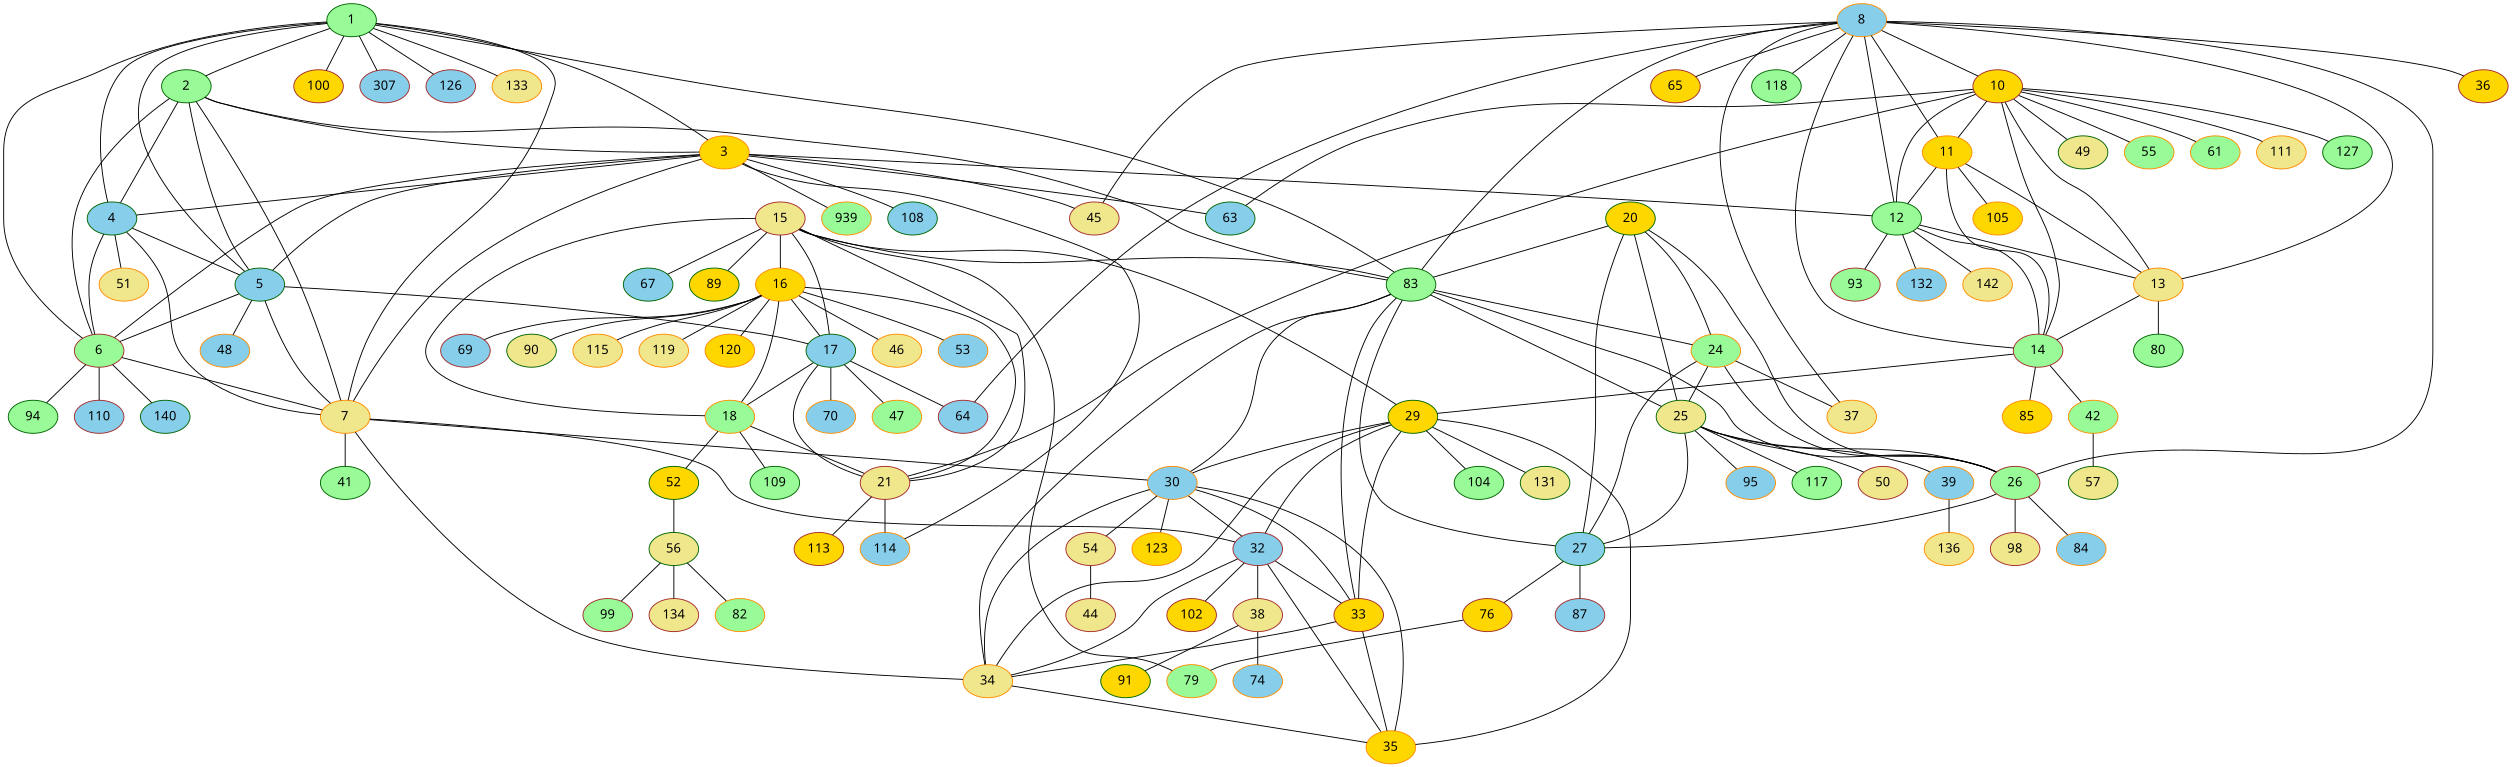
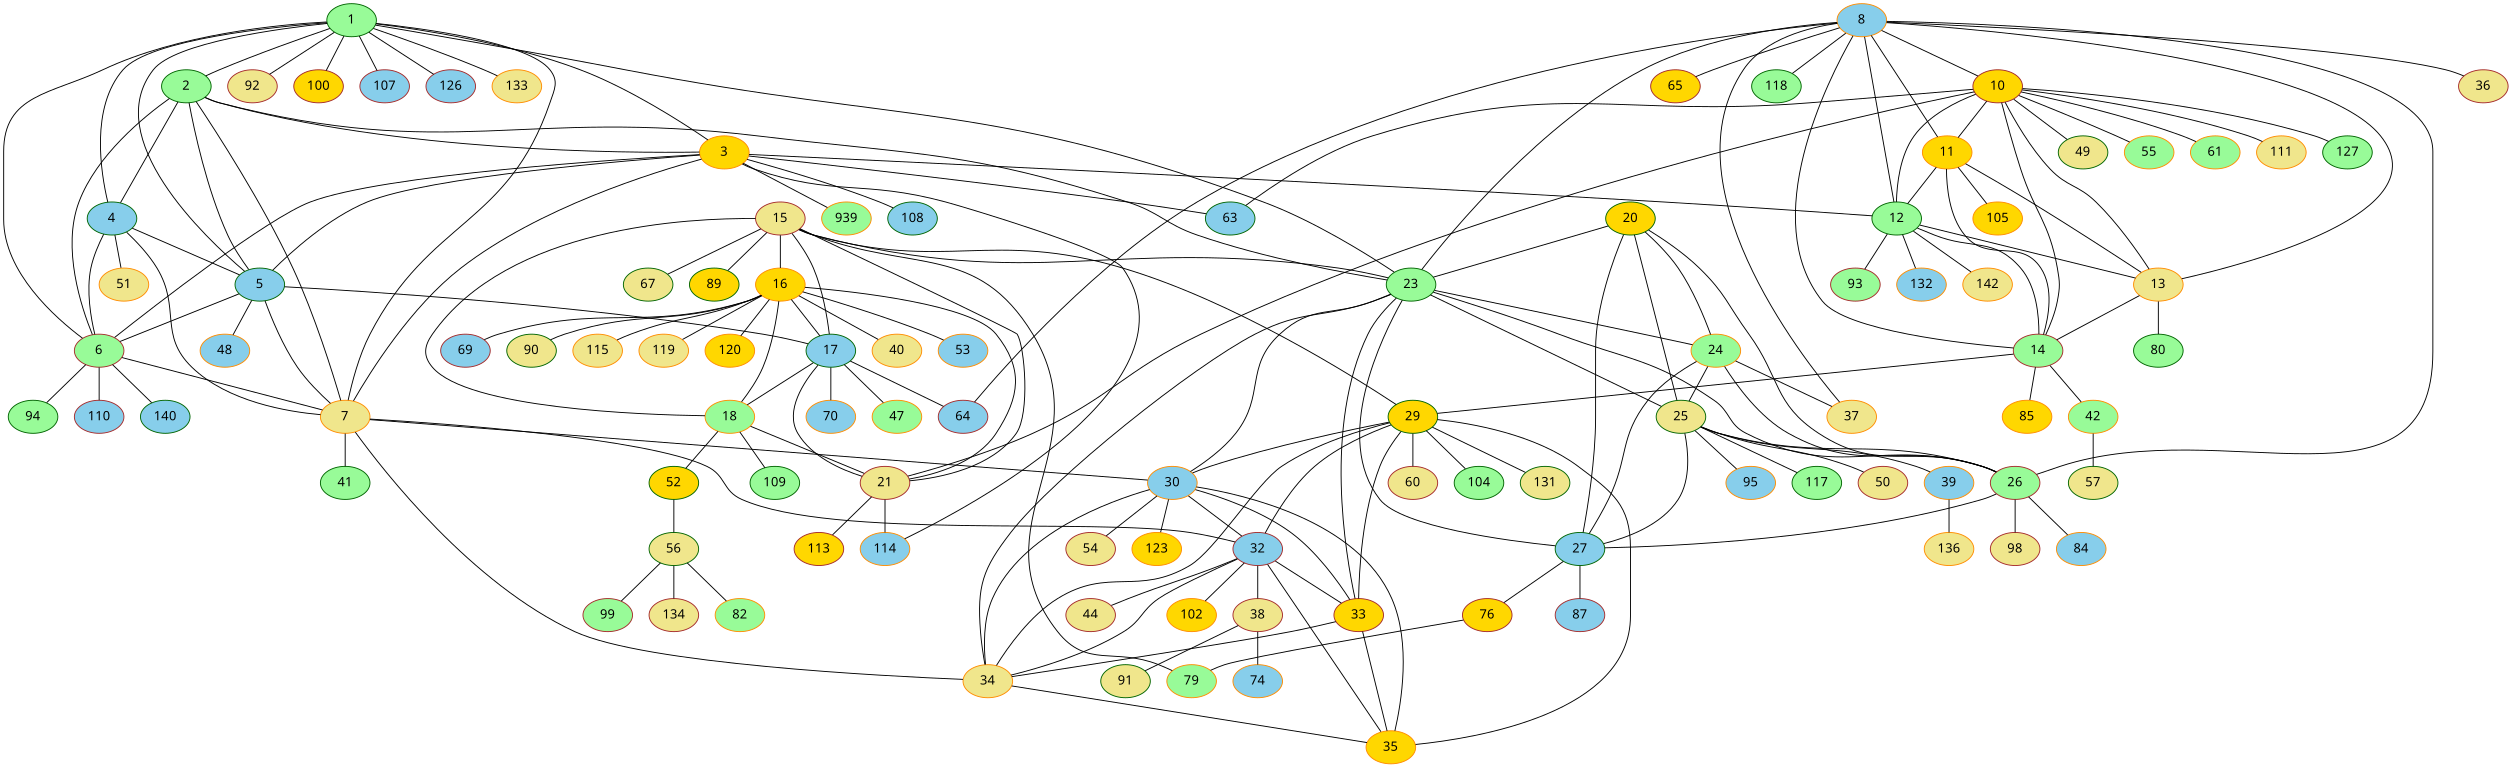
node "92": added
node "307": label "307" -> "107"
node "36": fillcolor gold -> khaki
edge "3" -- "4": removed
node "45": removed
node "67": fillcolor skyblue -> khaki
node "83": label "83" -> "23"
node "46": label "46" -> "40"
node "60": added
edge "54" -- "44": now "32" -- "44"
node "102": color brown -> darkorange
node "91": fillcolor gold -> khaki
